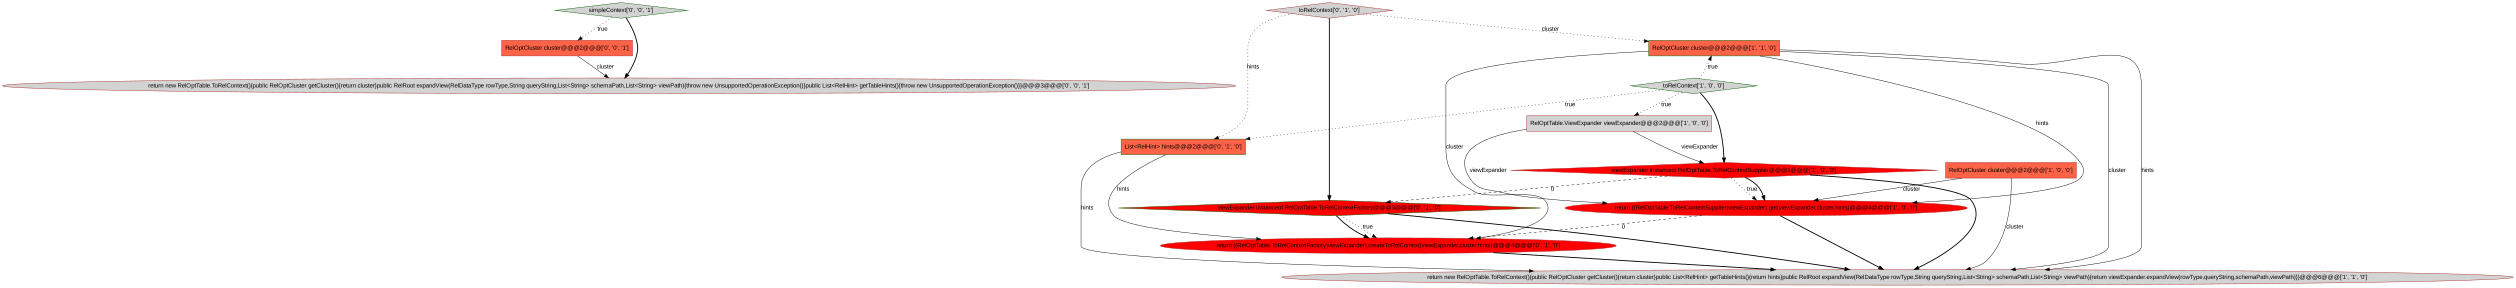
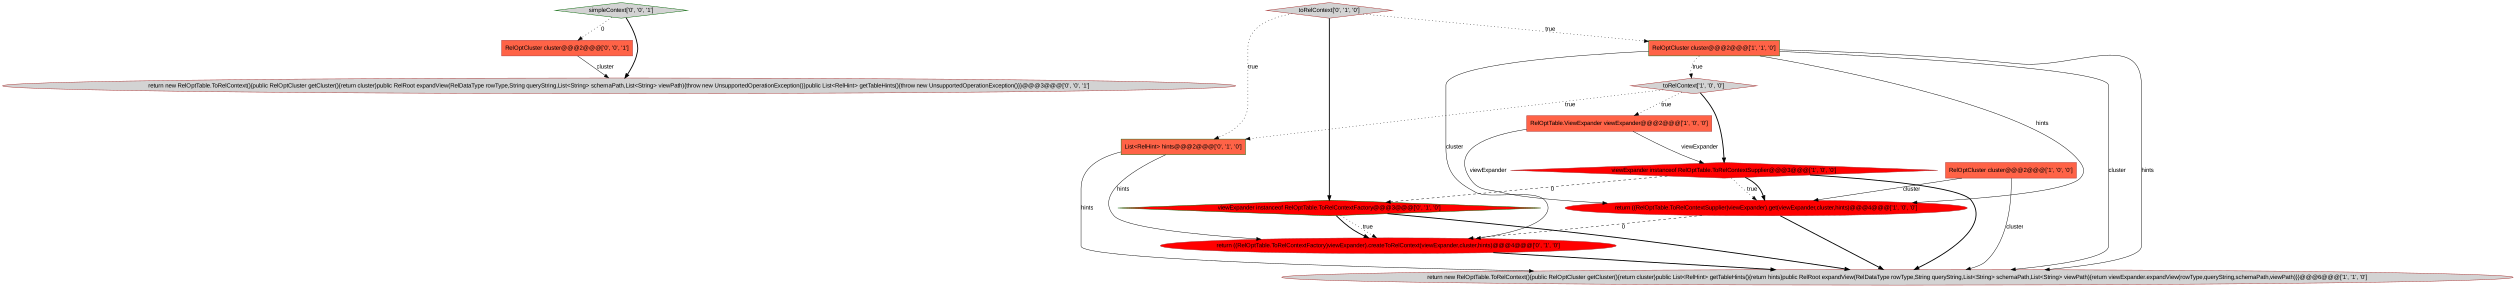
edge "simpleContext['0', '0', '1']" -> "RelOptCluster cluster@@@2@@@['0', '0', '1']": label "true" -> "0"
edge "toRelContext['0', '1', '0']" -> "RelOptCluster cluster@@@2@@@['1', '1', '0']": label "cluster" -> "true"
edge "toRelContext['0', '1', '0']" -> "List<RelHint> hints@@@2@@@['0', '1', '0']": label "hints" -> "true"
edge "toRelContext['1', '0', '0']" -> "RelOptCluster cluster@@@2@@@['1', '1', '0']": reversed
node "toRelContext['1', '0', '0']": color darkgreen -> brown
node "RelOptTable.ViewExpander viewExpander@@@2@@@['1', '0', '0']": fillcolor lightgray -> tomato
